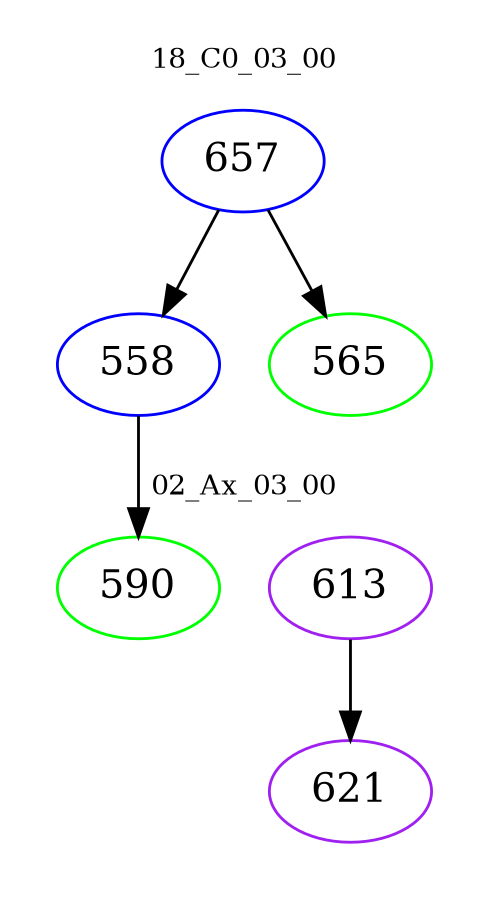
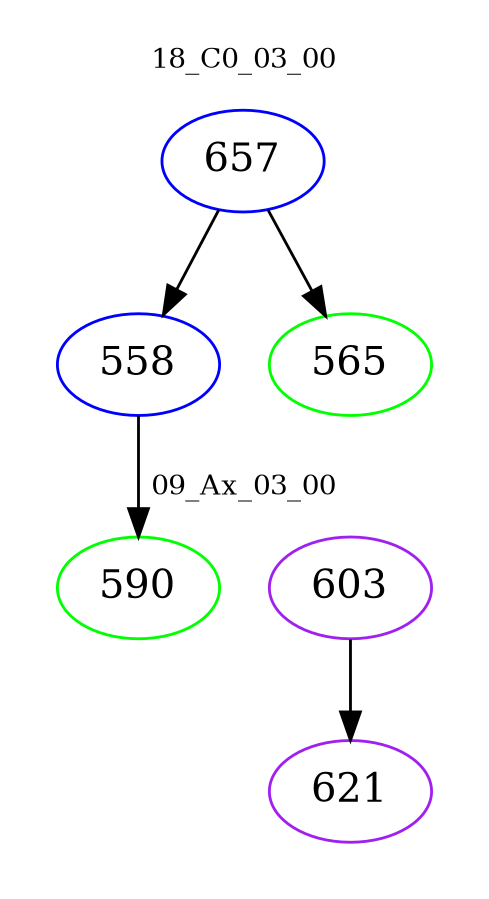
cluster "02_Ax_03_00": label "02_Ax_03_00" -> "09_Ax_03_00"
node "613": label "613" -> "603"
